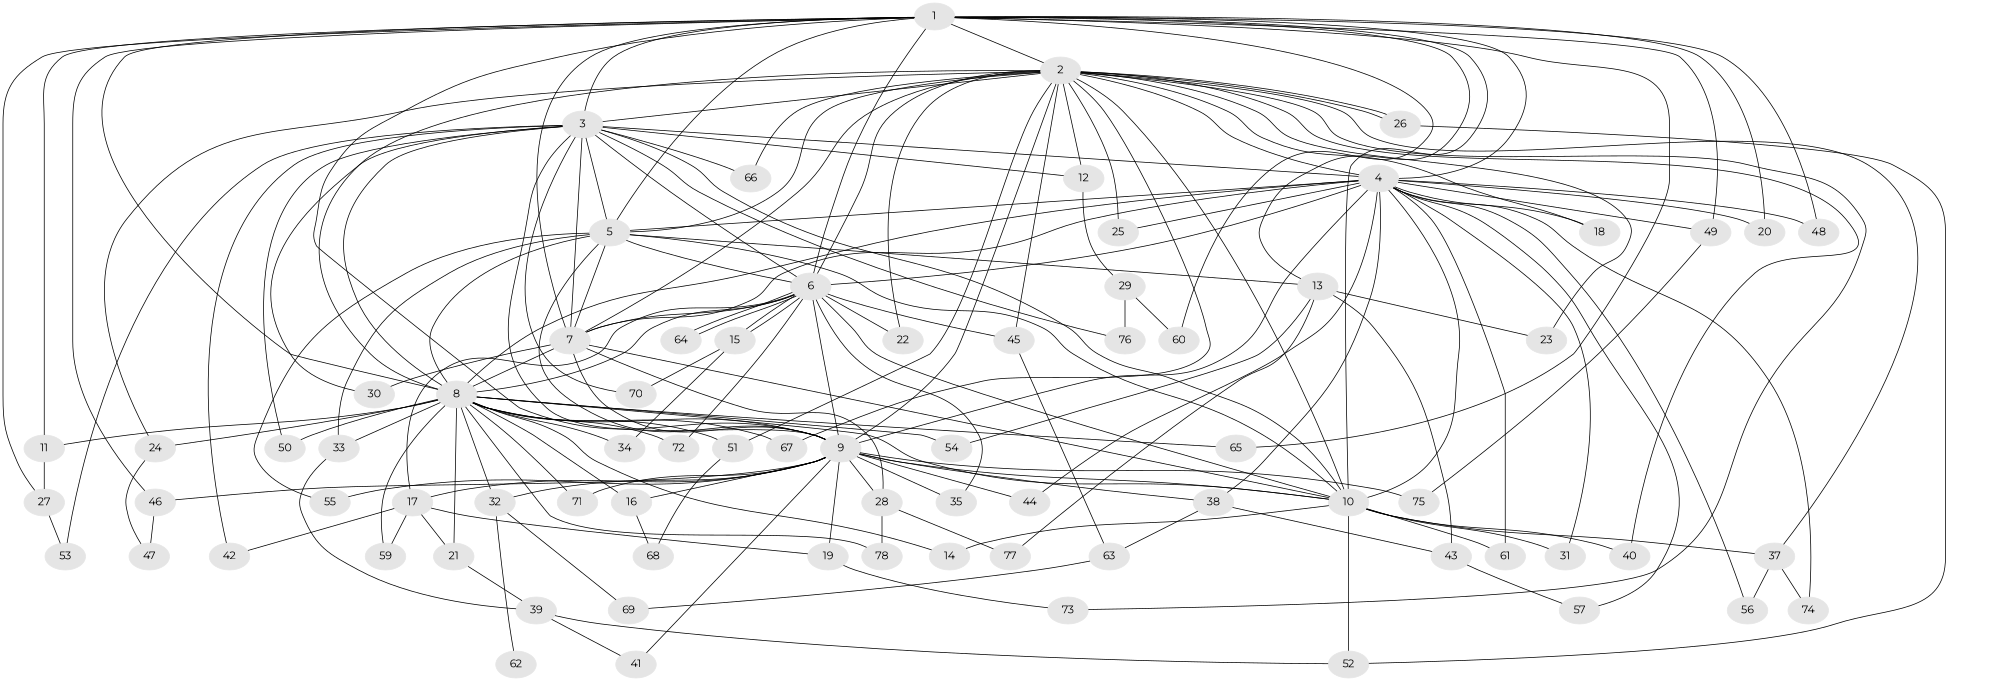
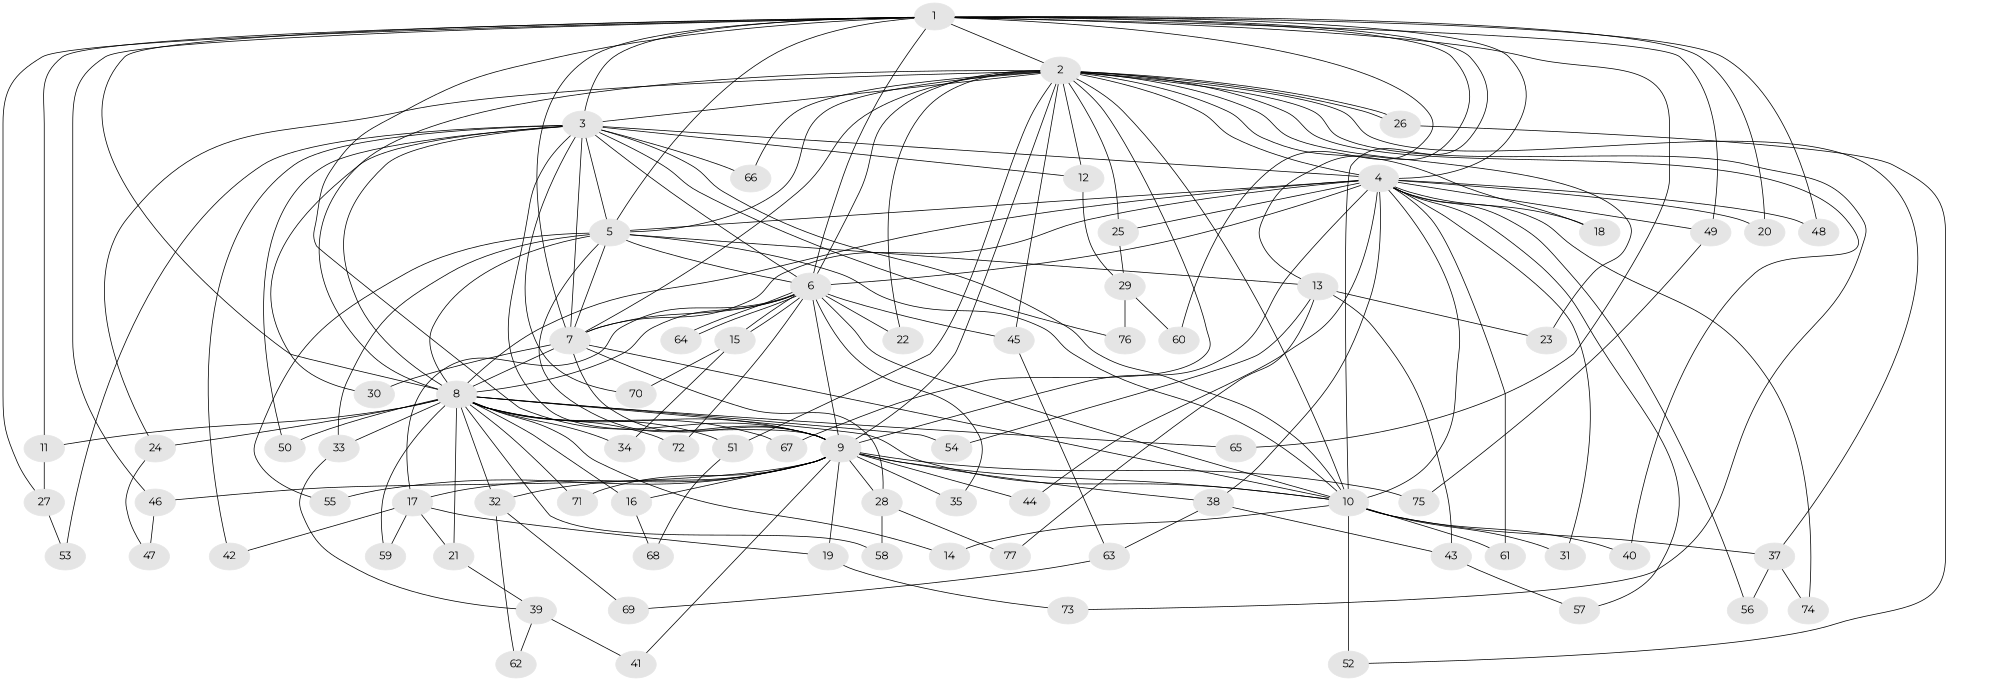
edge "25" -- "29": added
node "78": label "78" -> "58"
edge "39" -- "52": now "39" -- "62"
